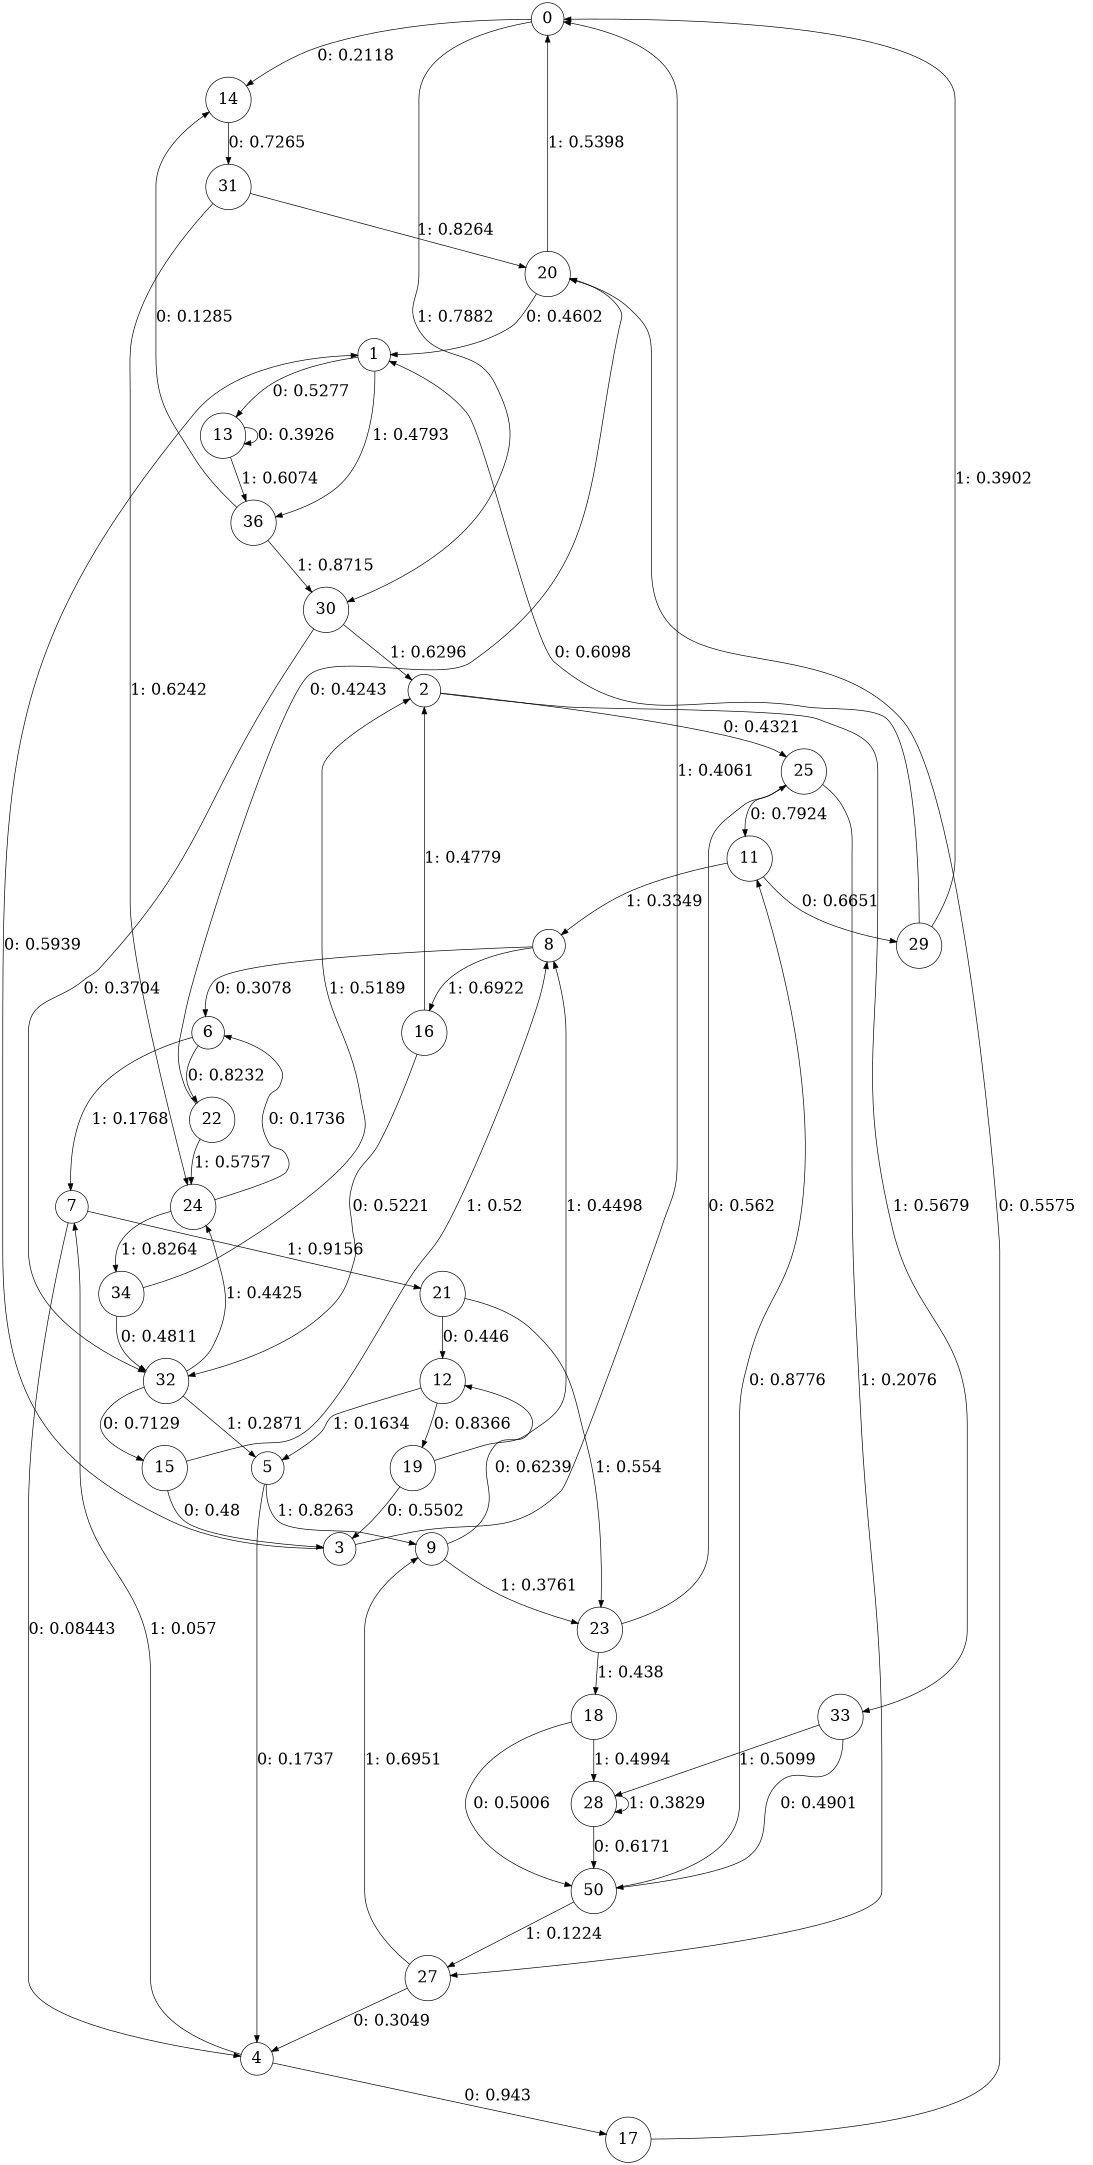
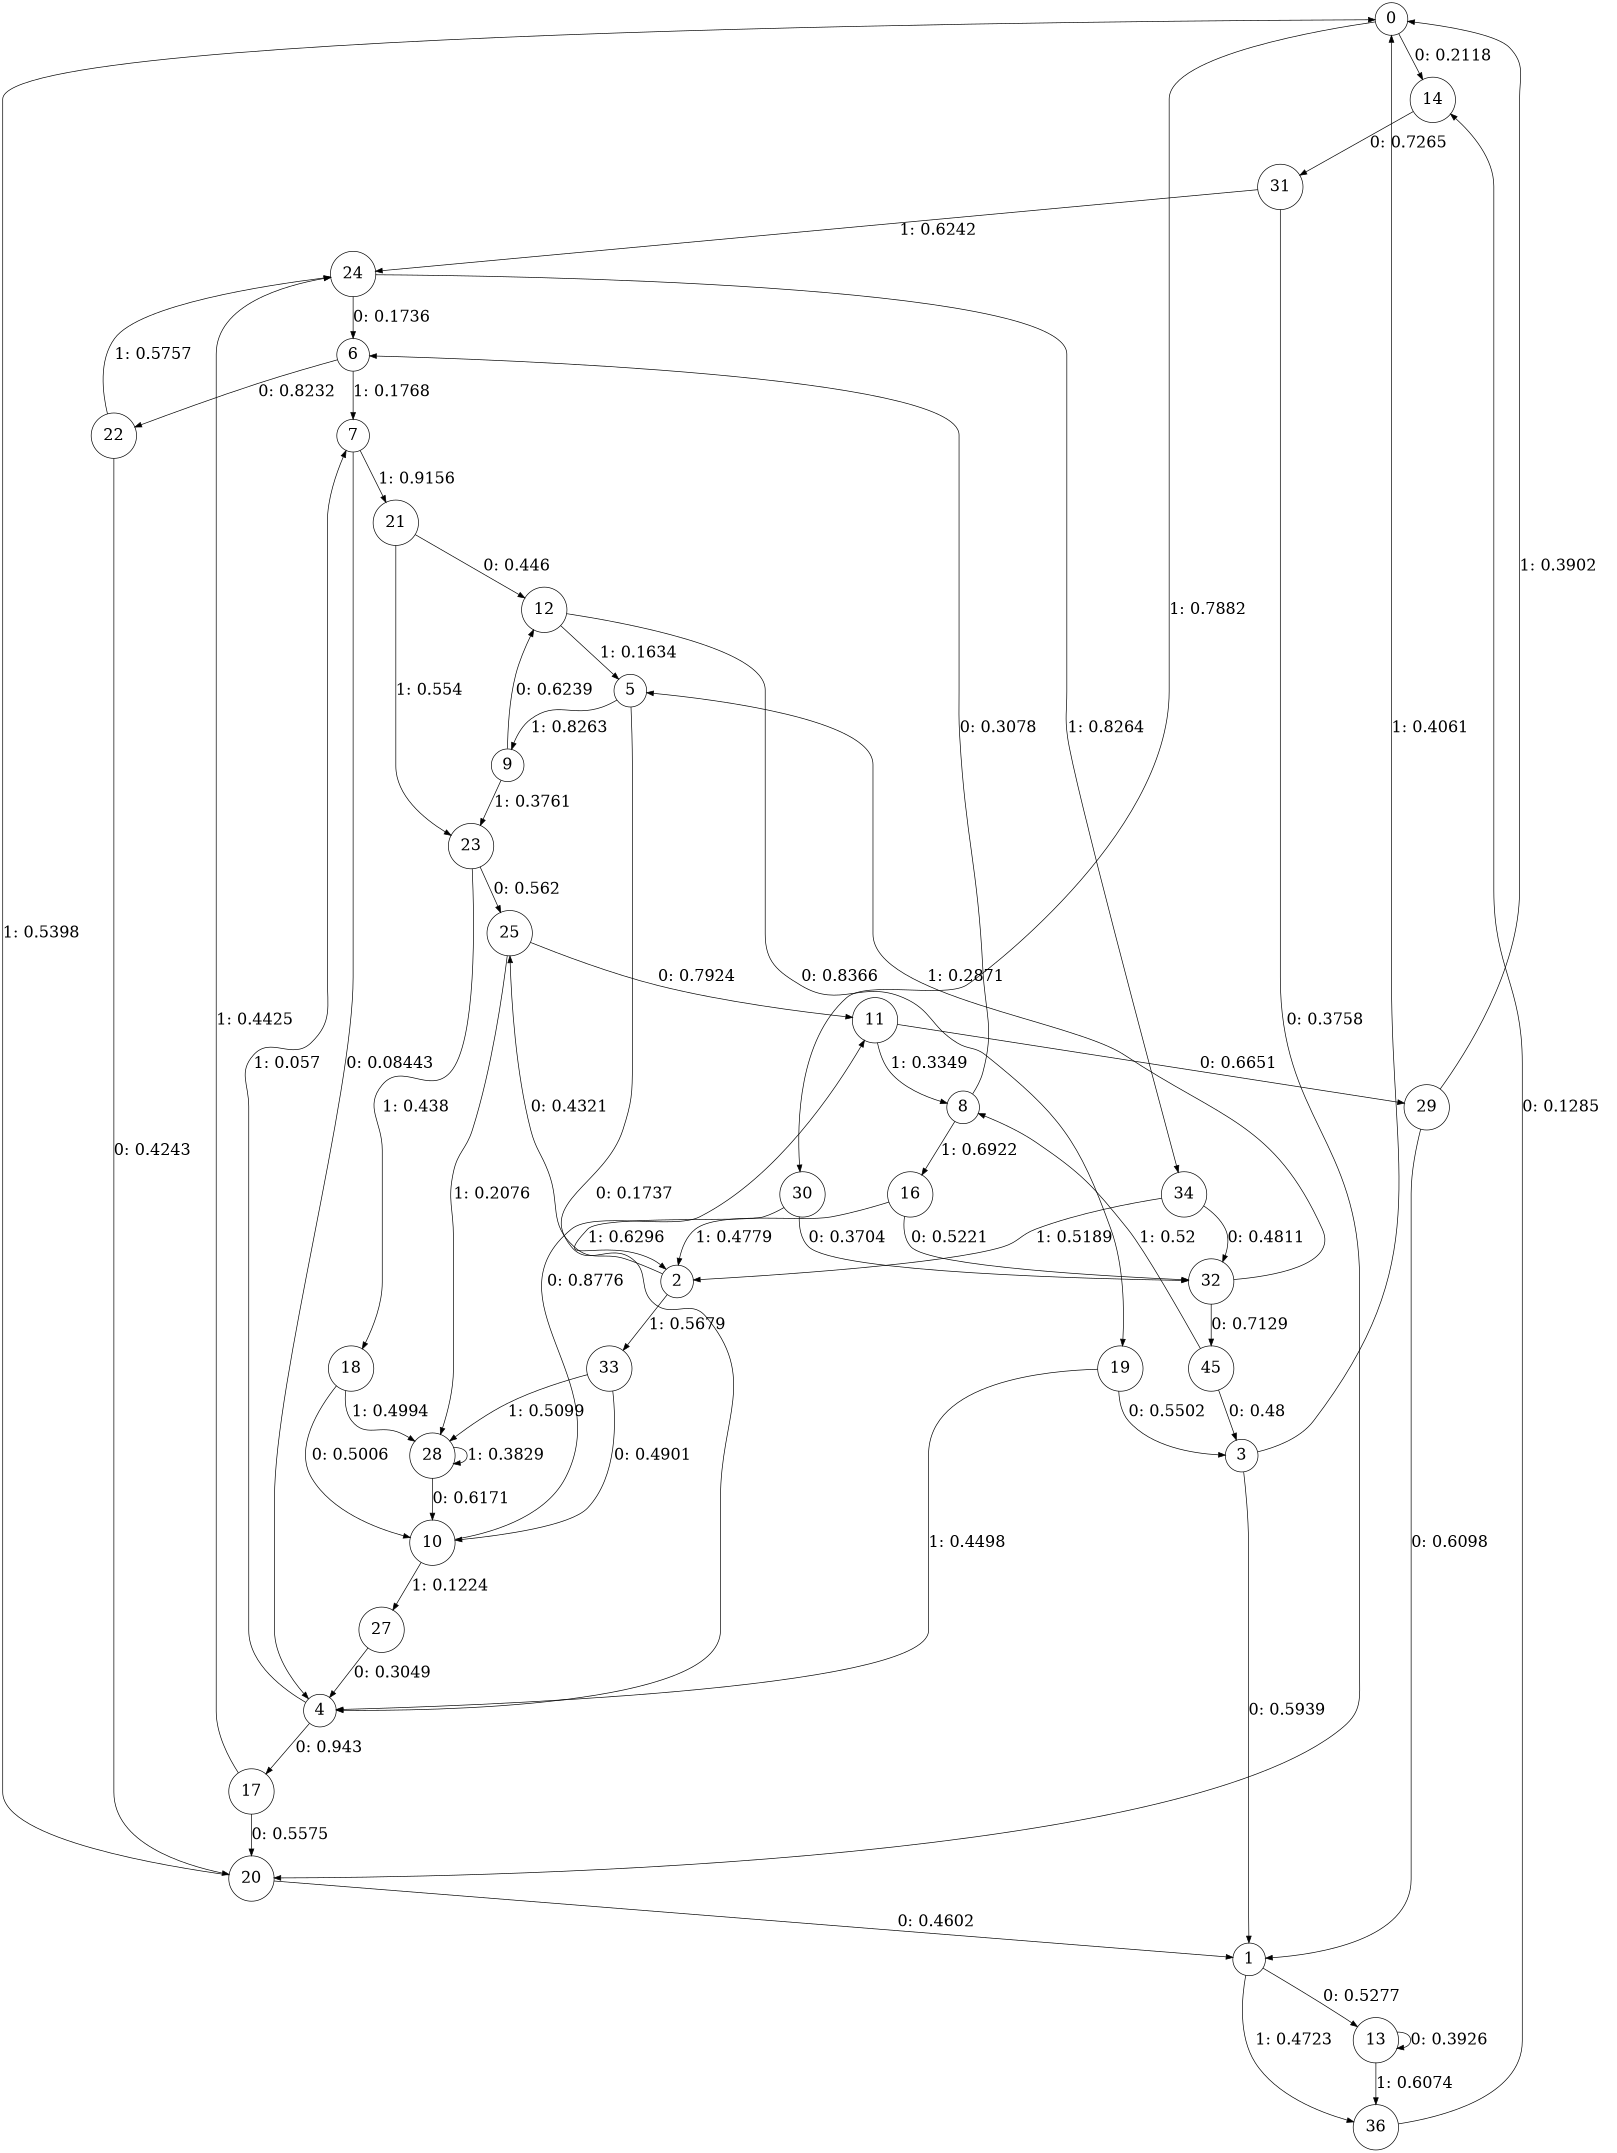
edge "31" -> "20": label "1: 0.8264   " -> "0: 0.3758   "
edge "1" -> "36": label "1: 0.4793   " -> "1: 0.4723   "
edge "36" -> "30": removed, label "1: 0.8715"
edge "19" -> "8": now "19" -> "4"
edge "32" -> "24": now "17" -> "24"
node "15": label "15" -> "45"
edge "25" -> "27": now "25" -> "28"
edge "27" -> "9": removed, label "1: 0.6951"
node "50": label "50" -> "10"
